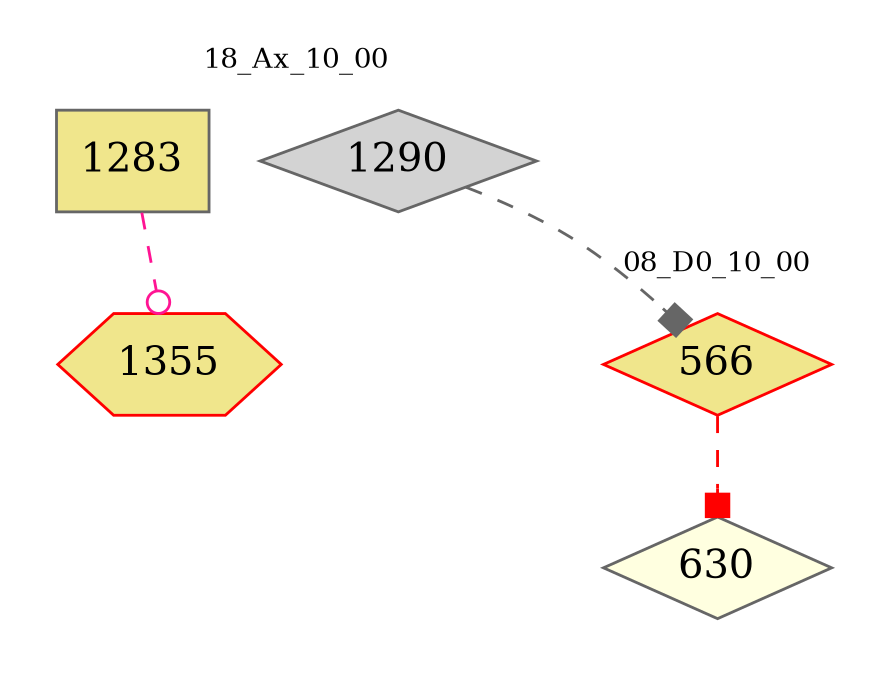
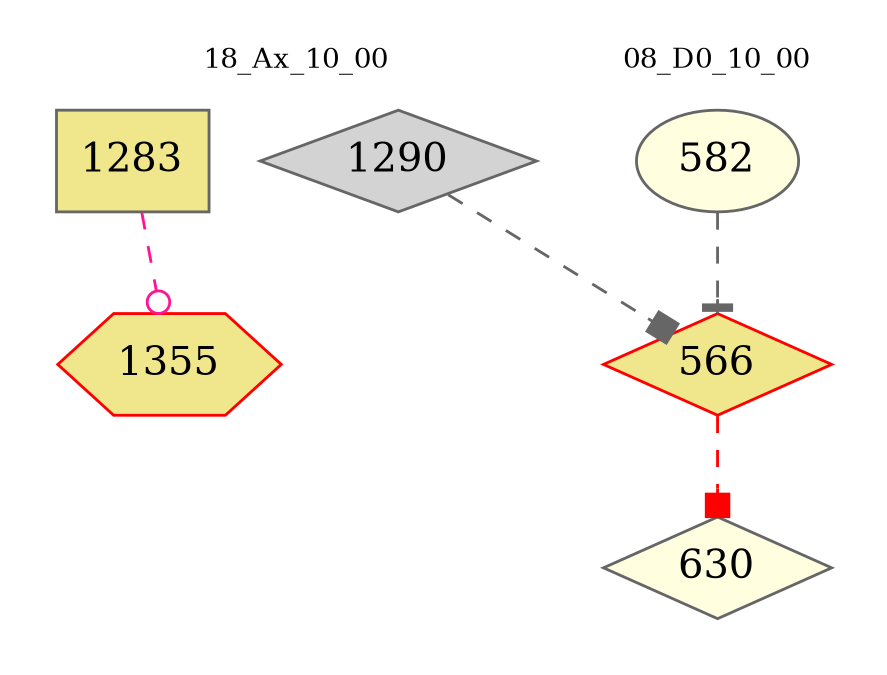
node "582": added
